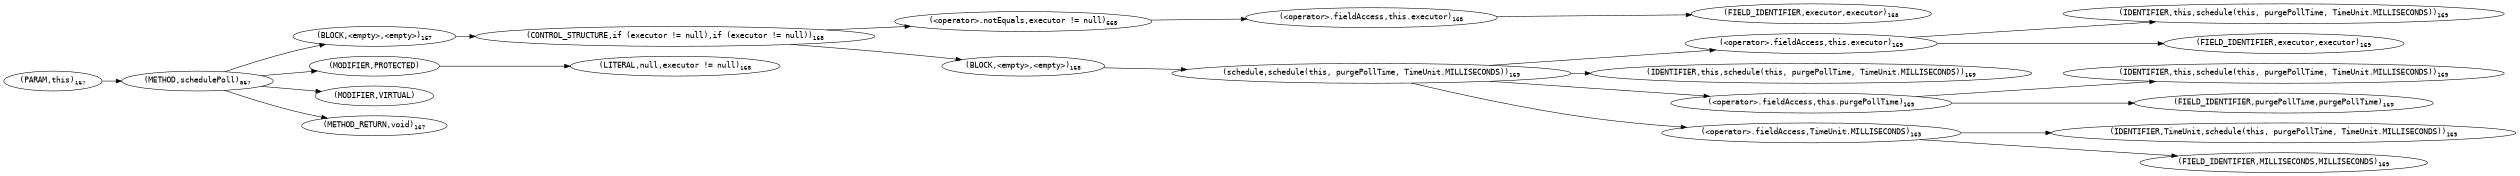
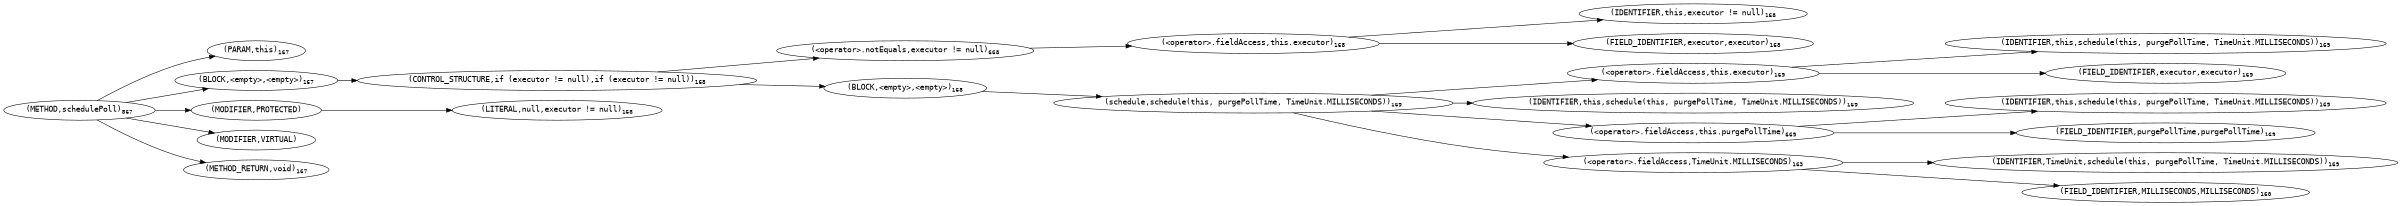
node "(IDENTIFIER,this,executor != null)": added
edge "(PARAM,this)" -> "(METHOD,schedulePoll)": reversed
node "(<operator>.fieldAccess,this.purgePollTime)": text "169" -> "669"
node "(FIELD_IDENTIFIER,MILLISECONDS,MILLISECONDS)": text "169" -> "160"
